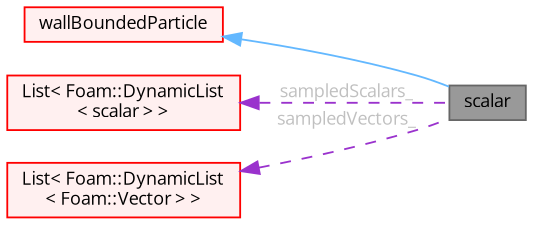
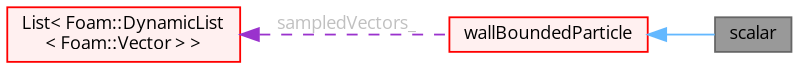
node "List< Foam::DynamicList < scalar > >": removed
edge "scalar" -> "List< Foam::DynamicList < Foam::Vector > >": now "wallBoundedParticle" -> "List< Foam::DynamicList < Foam::Vector > >"
